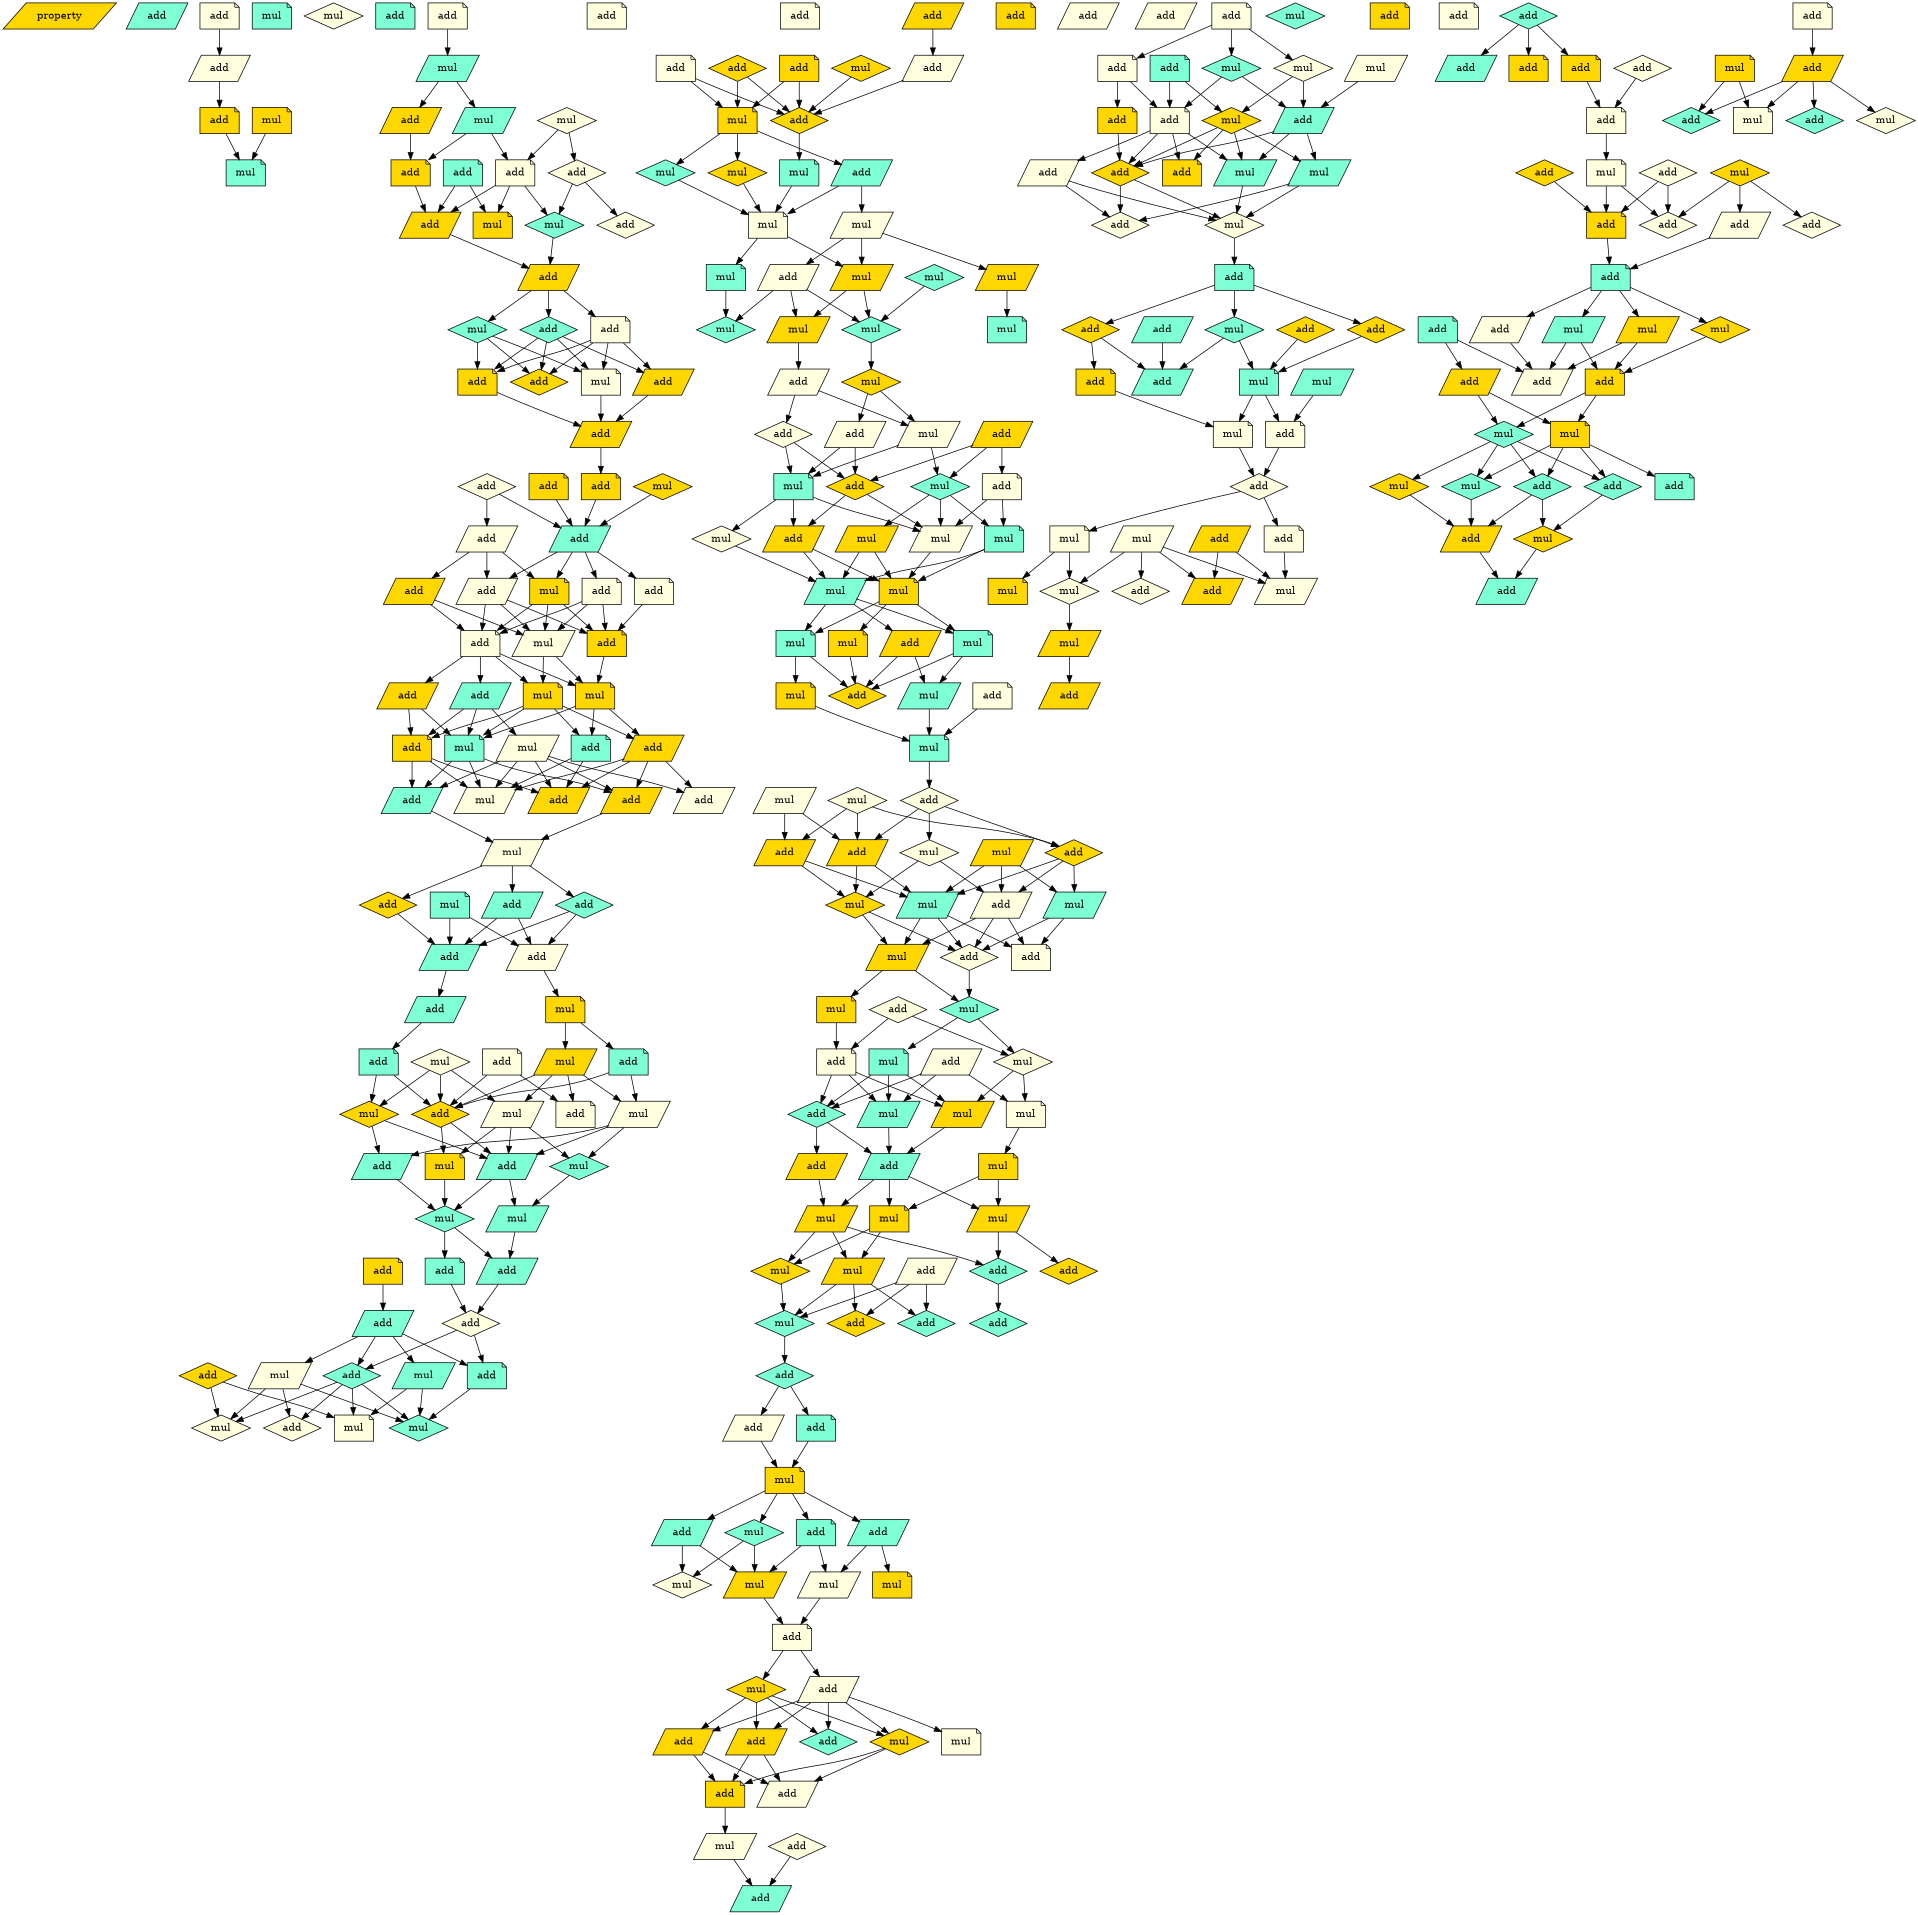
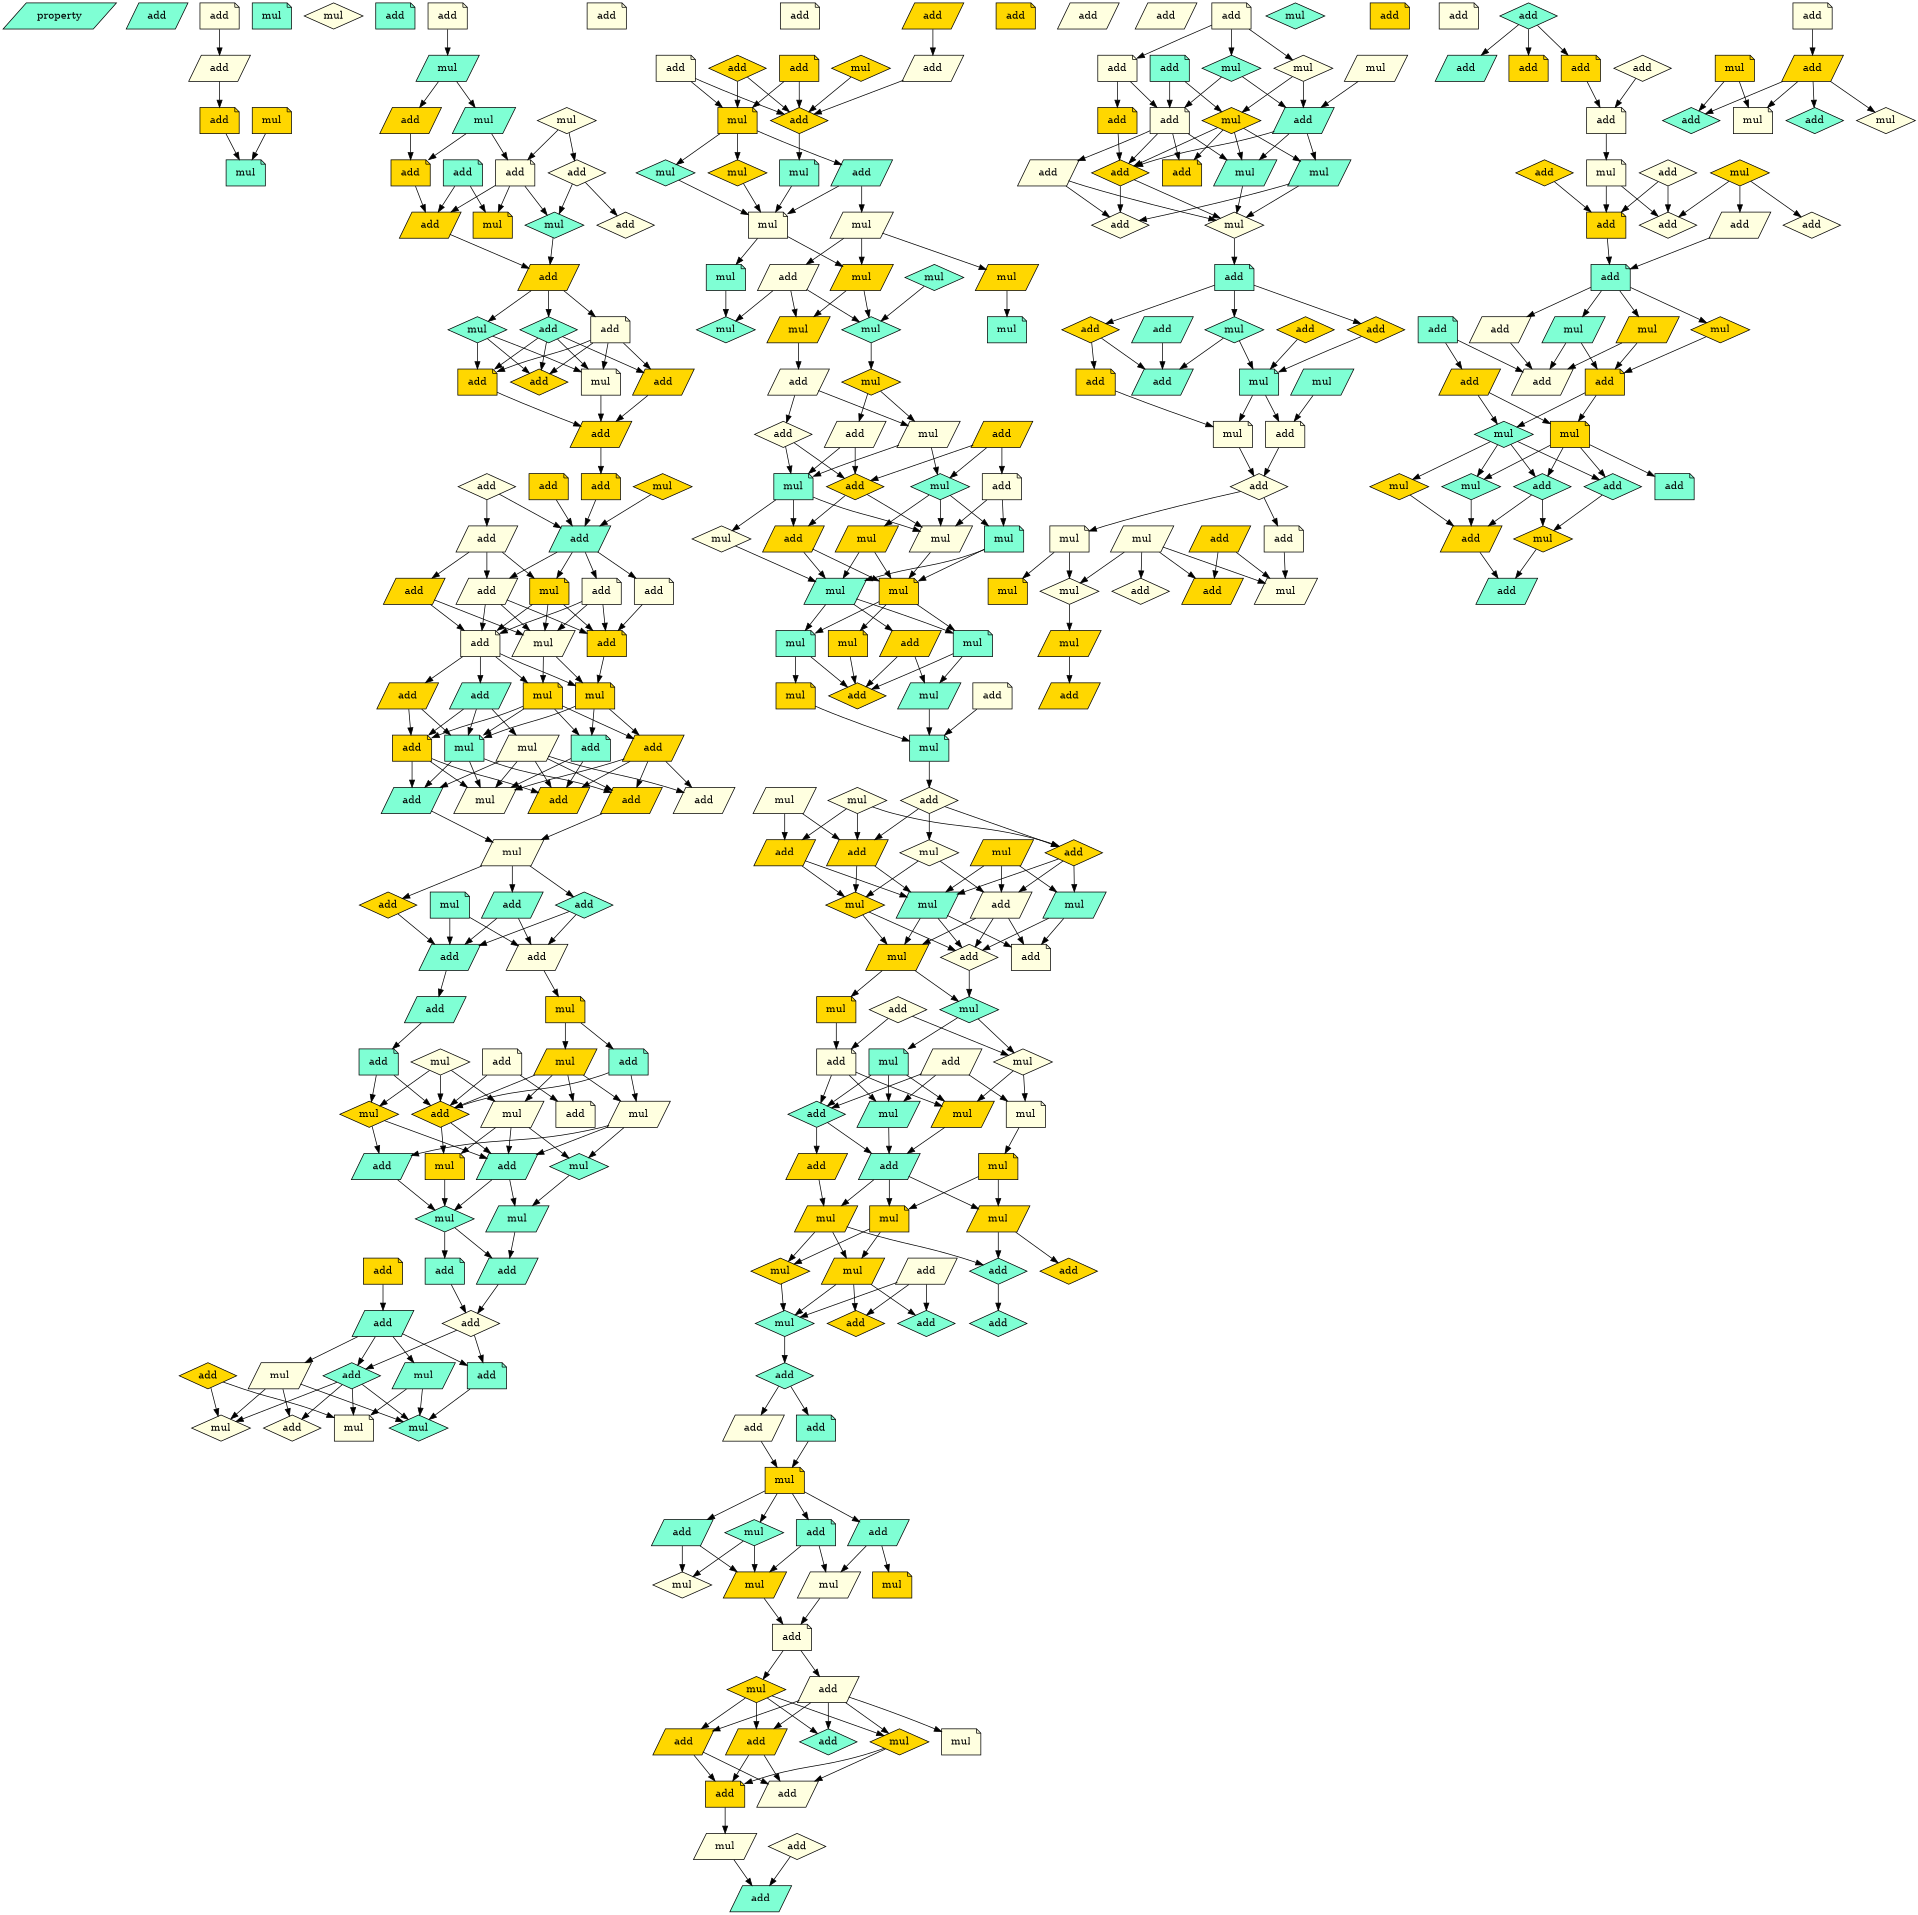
node "property": fillcolor gold -> aquamarine
